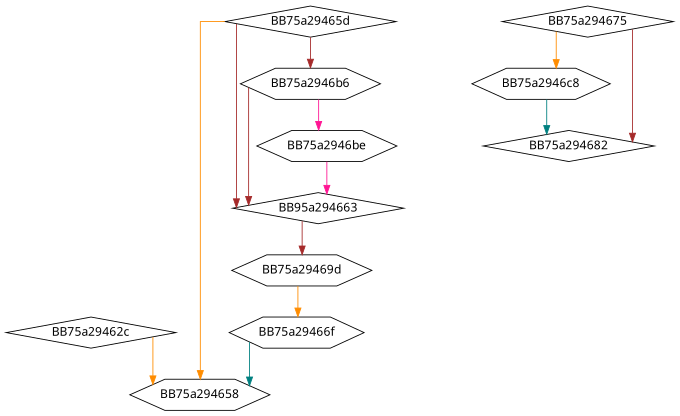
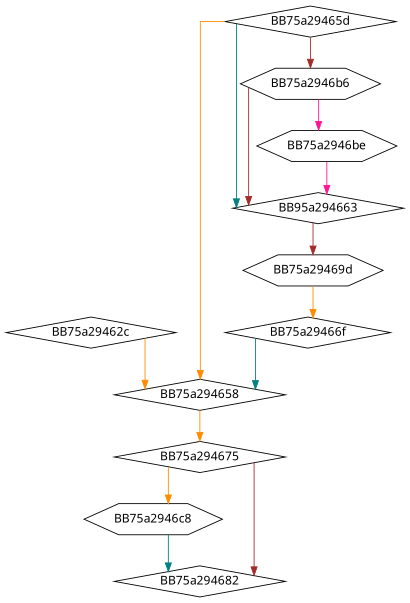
edge "BB75a29465d" -> "BB95a294663": color brown -> teal
node "BB75a29466f": shape hexagon -> diamond
node "BB75a294658": shape hexagon -> diamond
edge "BB75a294658" -> "BB75a294675": added
